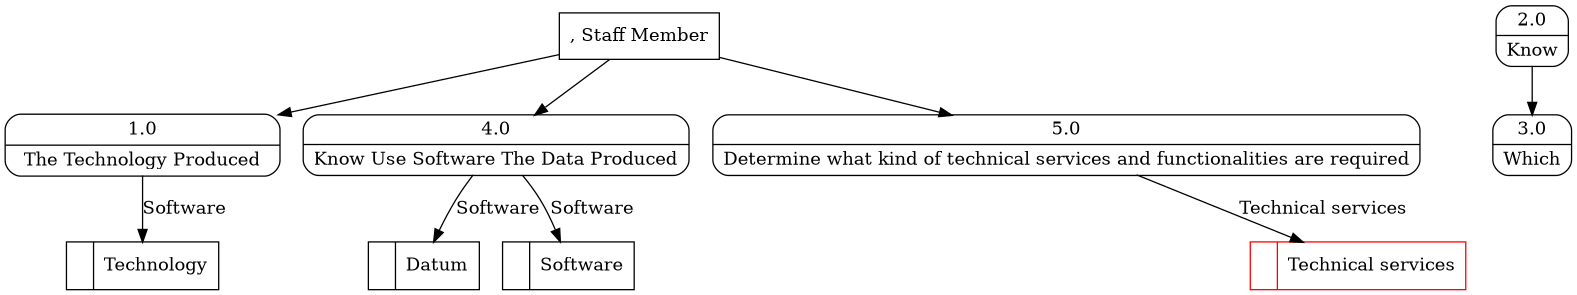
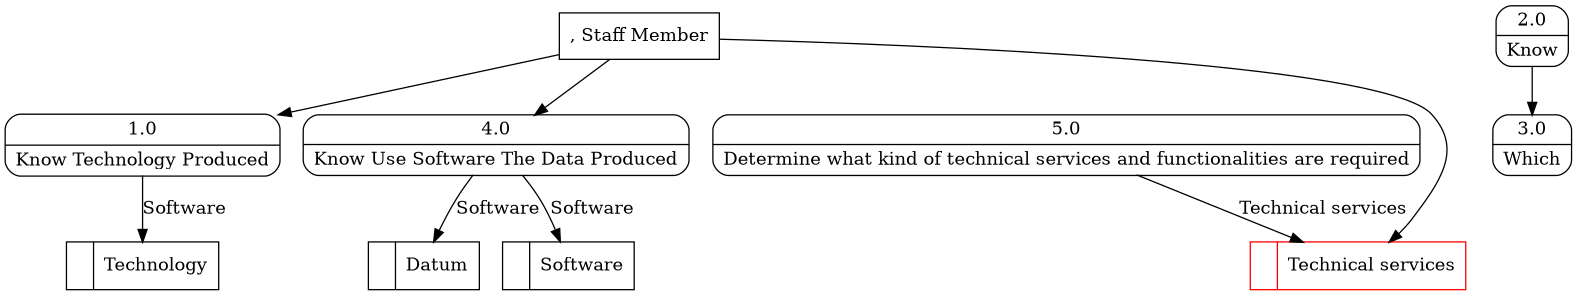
edge ", Staff Member" -> "5.0": now ", Staff Member" -> "Technical services"
node "1.0": text "The Technology Produced" -> "Know Technology Produced"
